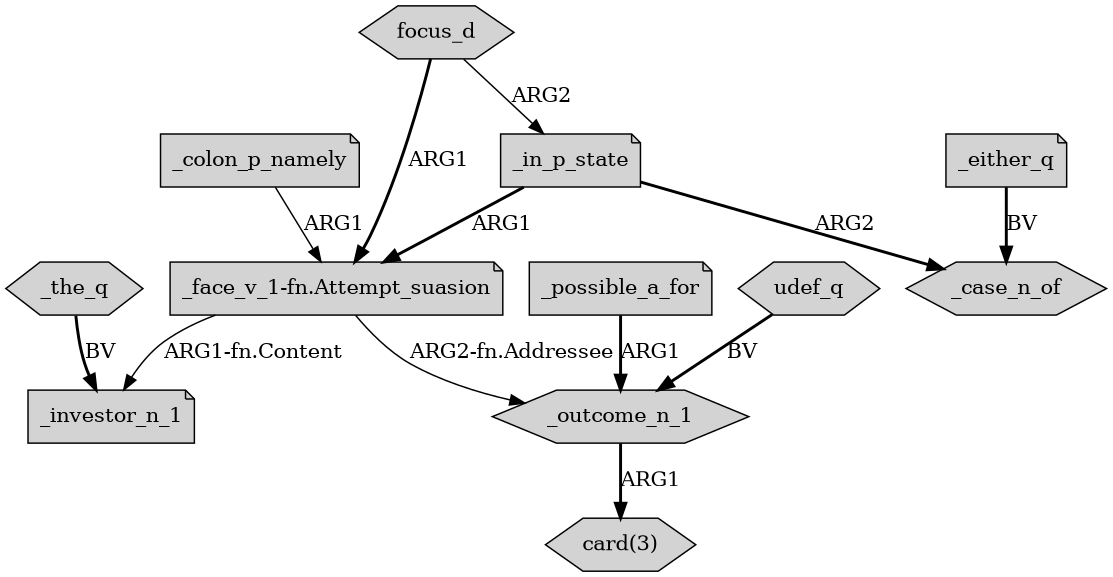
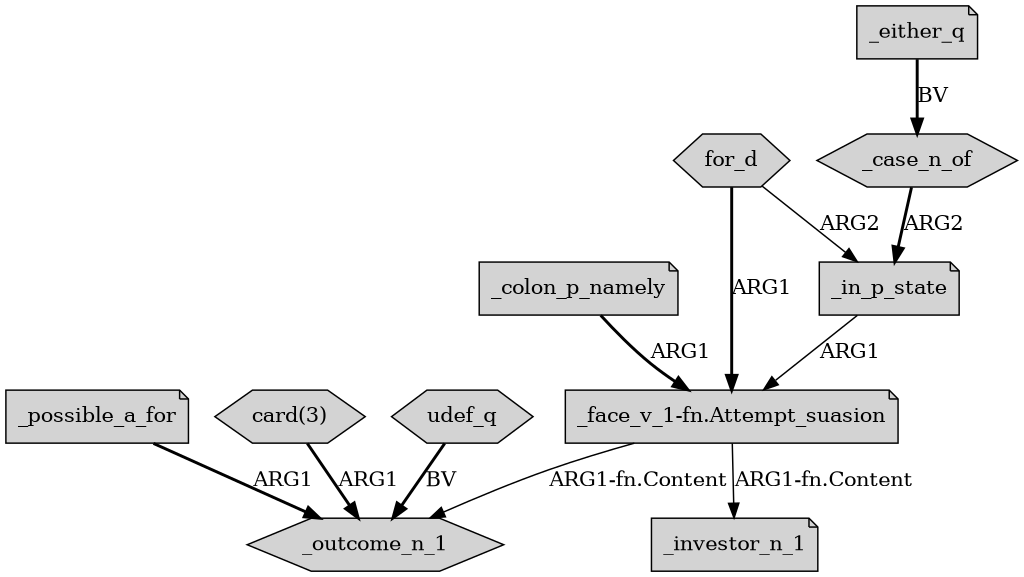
node "focus_d": label "focus_d" -> "for_d"
edge "_colon_p_namely" -> "_face_v_1-fn.Attempt_suasion": style solid -> bold
edge "_in_p_state" -> "_face_v_1-fn.Attempt_suasion": style bold -> solid
edge "_in_p_state" -> "_case_n_of": reversed
node "_the_q": removed
edge "_face_v_1-fn.Attempt_suasion" -> "_outcome_n_1": label "ARG2-fn.Addressee" -> "ARG1-fn.Content"
edge "_outcome_n_1" -> "card(3)": reversed
